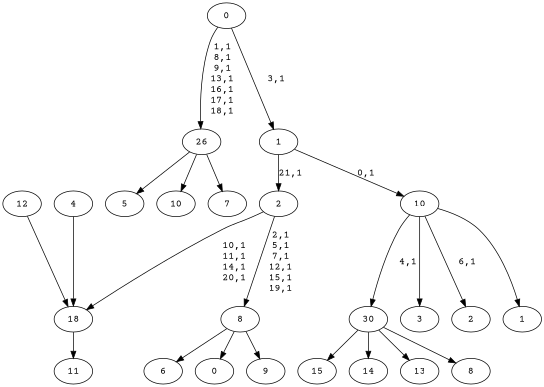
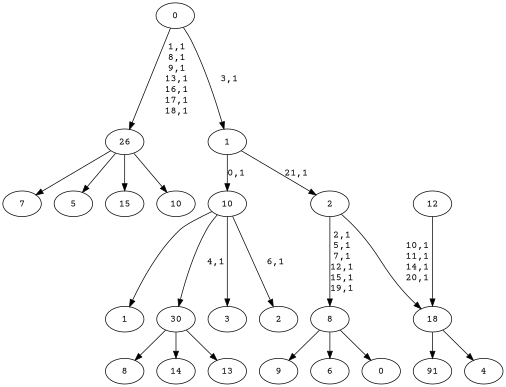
edge "4" -> "18": reversed
edge "30" -> "15": now "26" -> "15"
node "11": label "11" -> "91"
